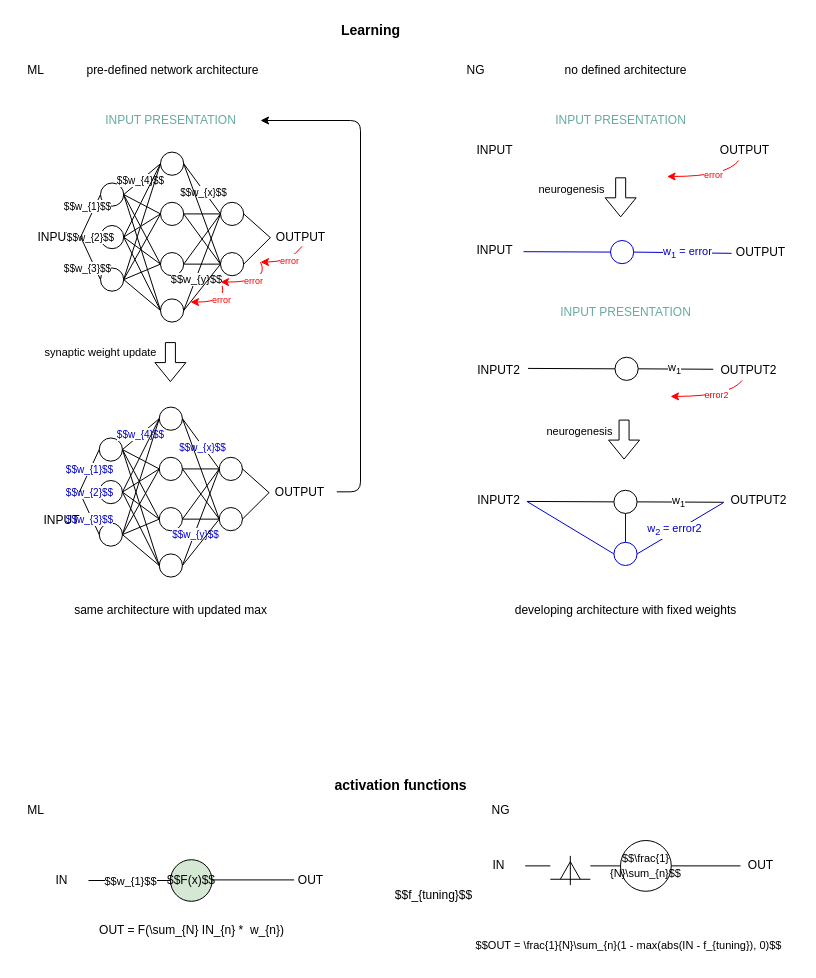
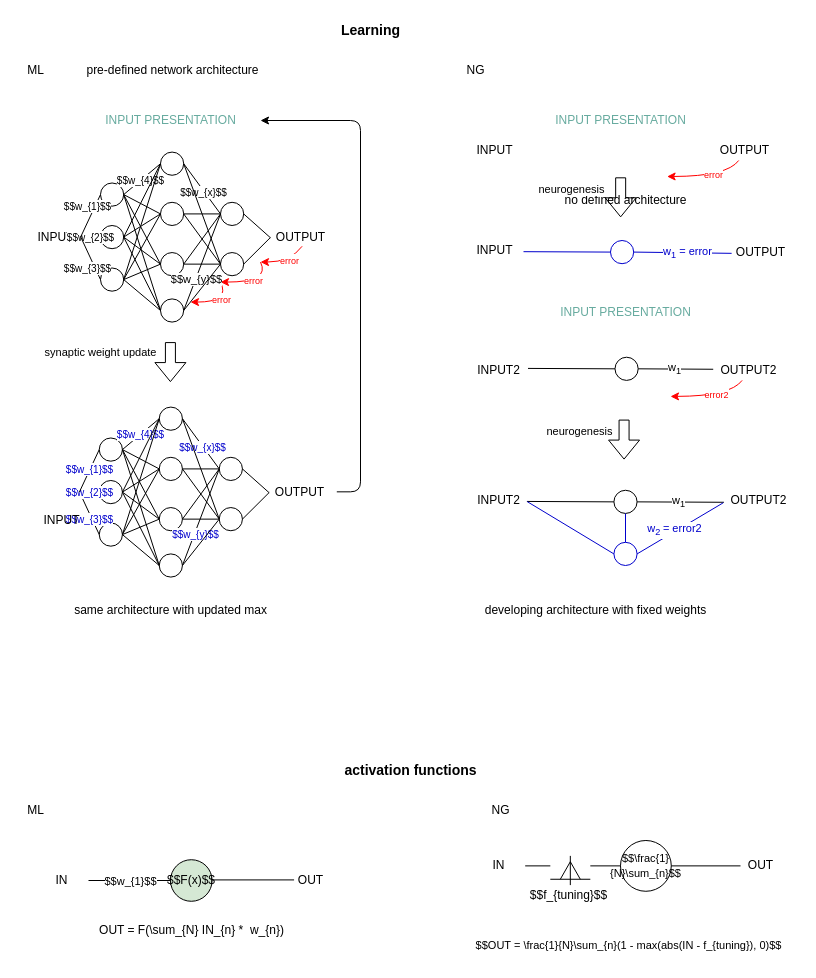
node "no defined architecture": moved (626, 71) -> (626, 201)
node "developing architecture with fixed weights": moved (626, 611) -> (596, 611)
node "activation functions": moved (401, 786) -> (411, 771)
node "$$f_{tuning}$$": moved (433, 895) -> (568, 895)
